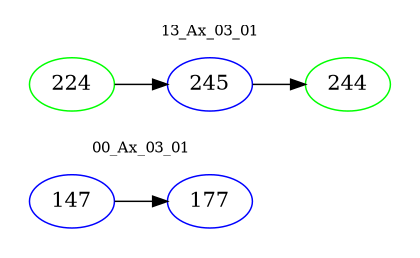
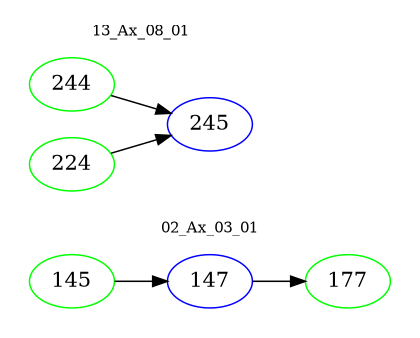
cluster "13_Ax_03_01": label "13_Ax_03_01" -> "13_Ax_08_01"
edge "245" -> "244": reversed
cluster "00_Ax_03_01": label "00_Ax_03_01" -> "02_Ax_03_01"
node "177": color blue -> green
node "145": added
